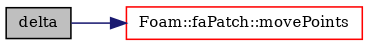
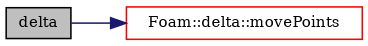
node "Foam::faPatch::movePoints": label "Foam::faPatch::movePoints" -> "Foam::delta::movePoints"
